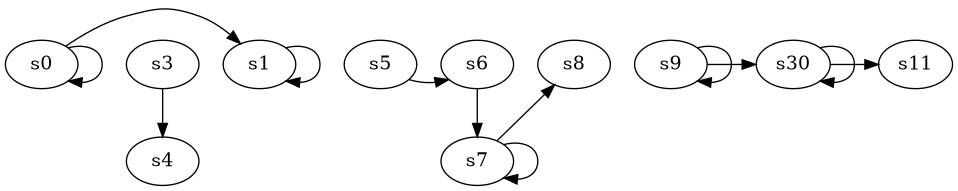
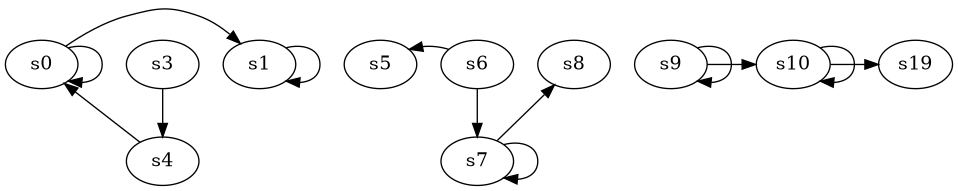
node "s30": label "s30" -> "s10"
node "s11": label "s11" -> "s19"
edge "s5" -> "s6": reversed
edge "s4" -> "s0": added
